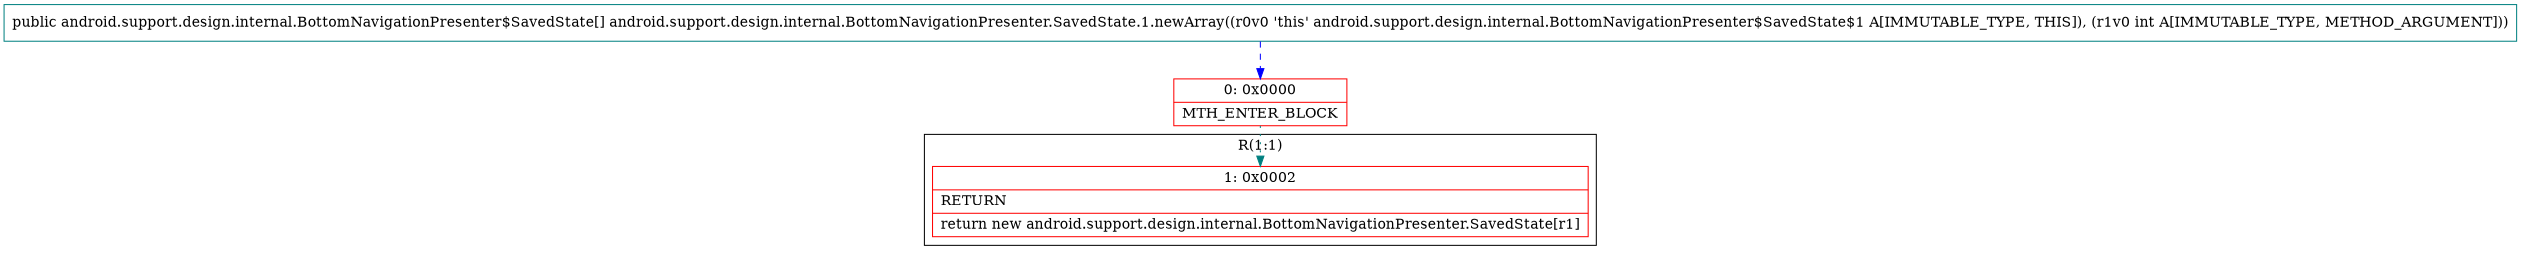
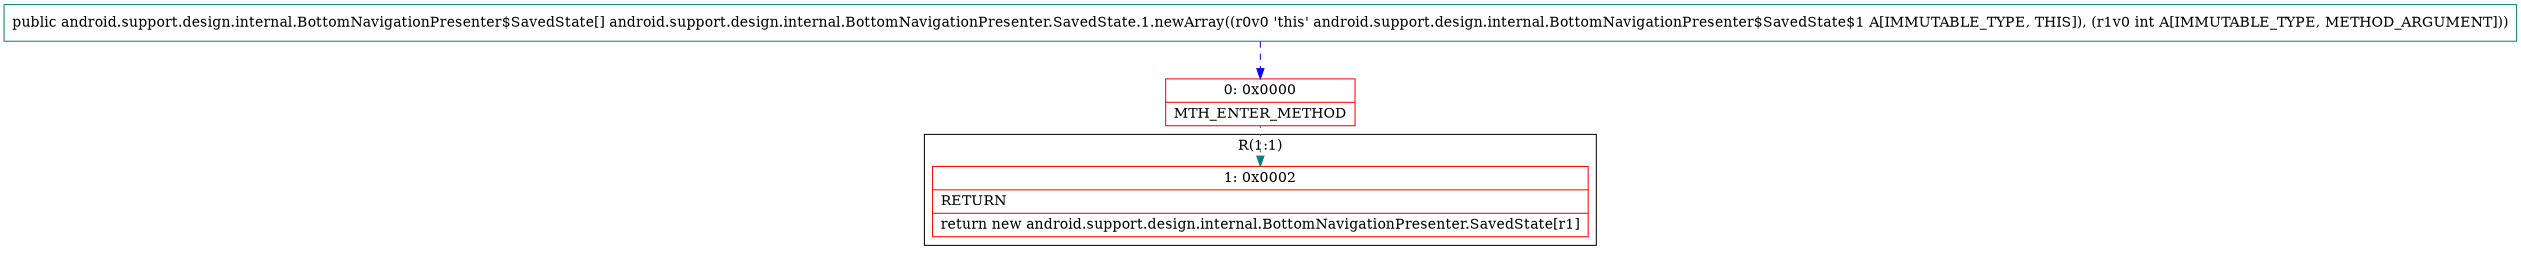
node "0: 0x0000": text "MTH_ENTER_BLOCK" -> "MTH_ENTER_METHOD"
